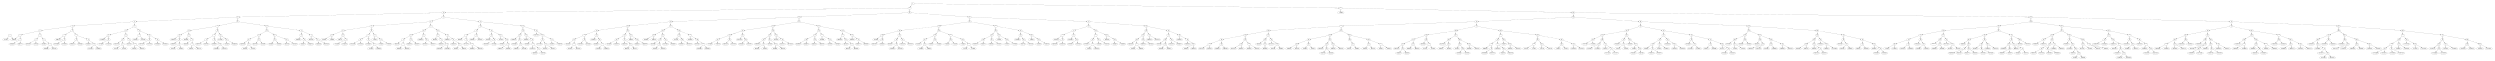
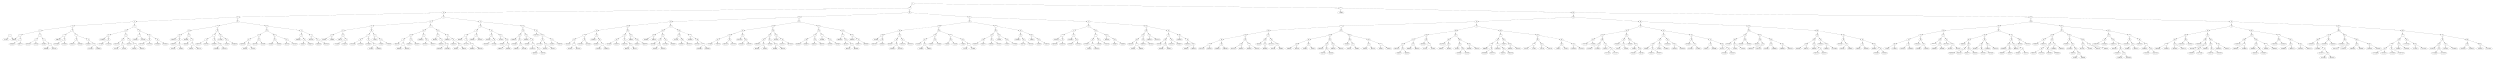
node "854304264": added
